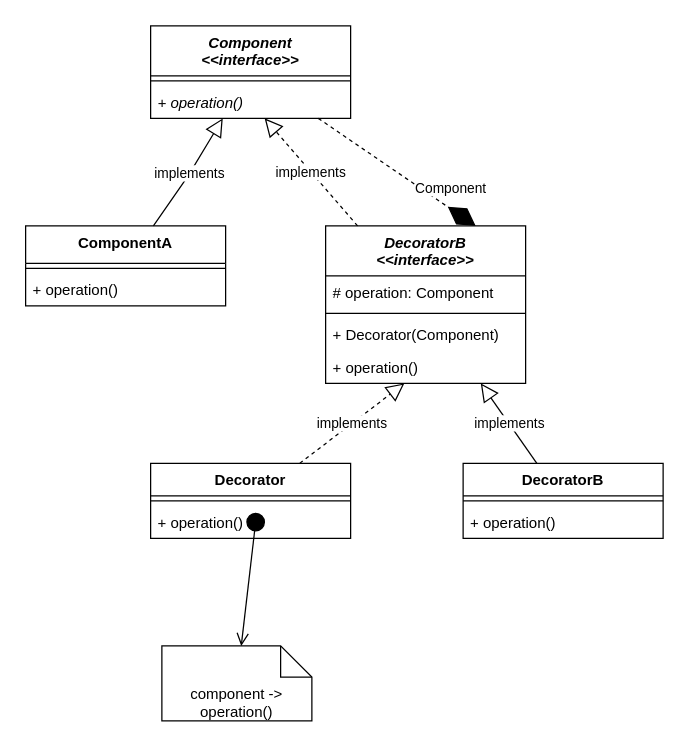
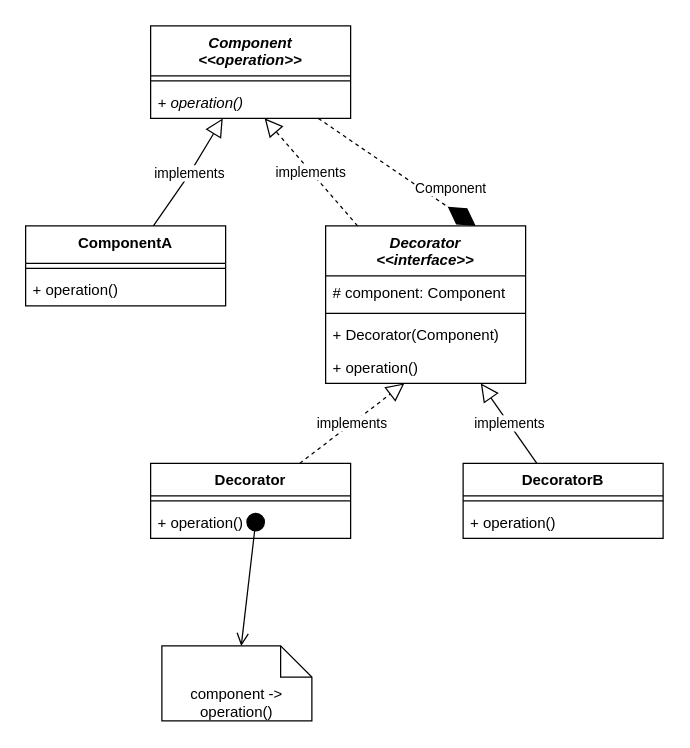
node "Component <<interface>>": label "Component <<interface>>" -> "Component <<operation>>"
node "DecoratorB <<interface>>": label "DecoratorB <<interface>>" -> "Decorator <<interface>>"
node "# operation: Component": label "# operation: Component" -> "# component: Component"
